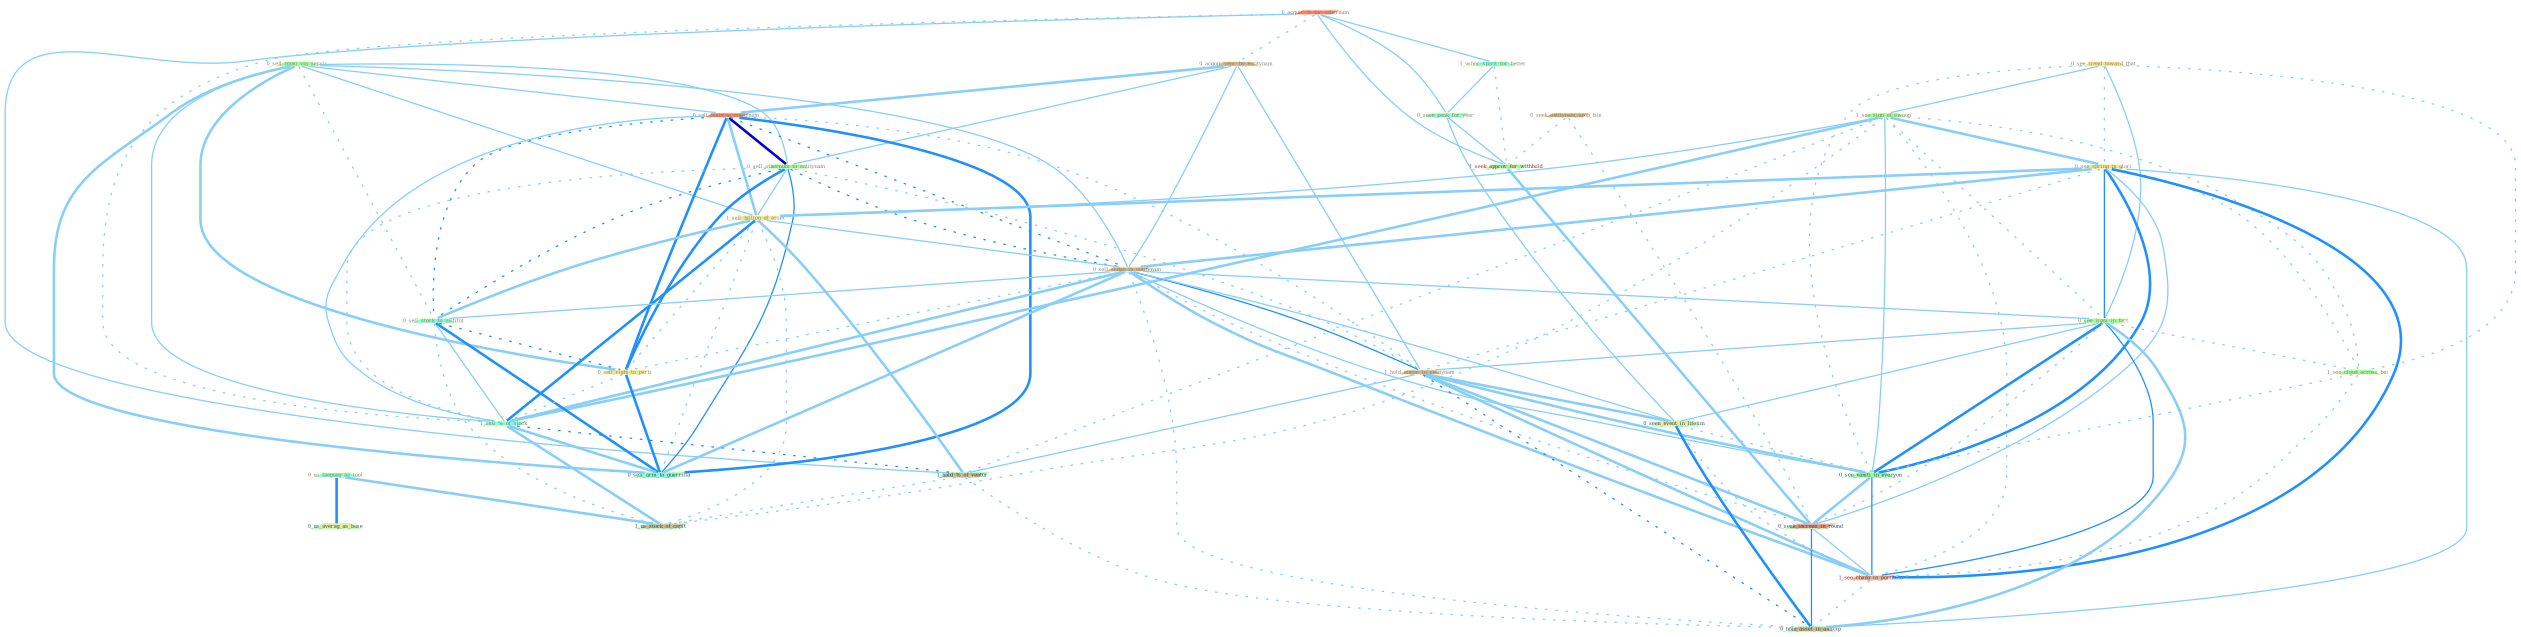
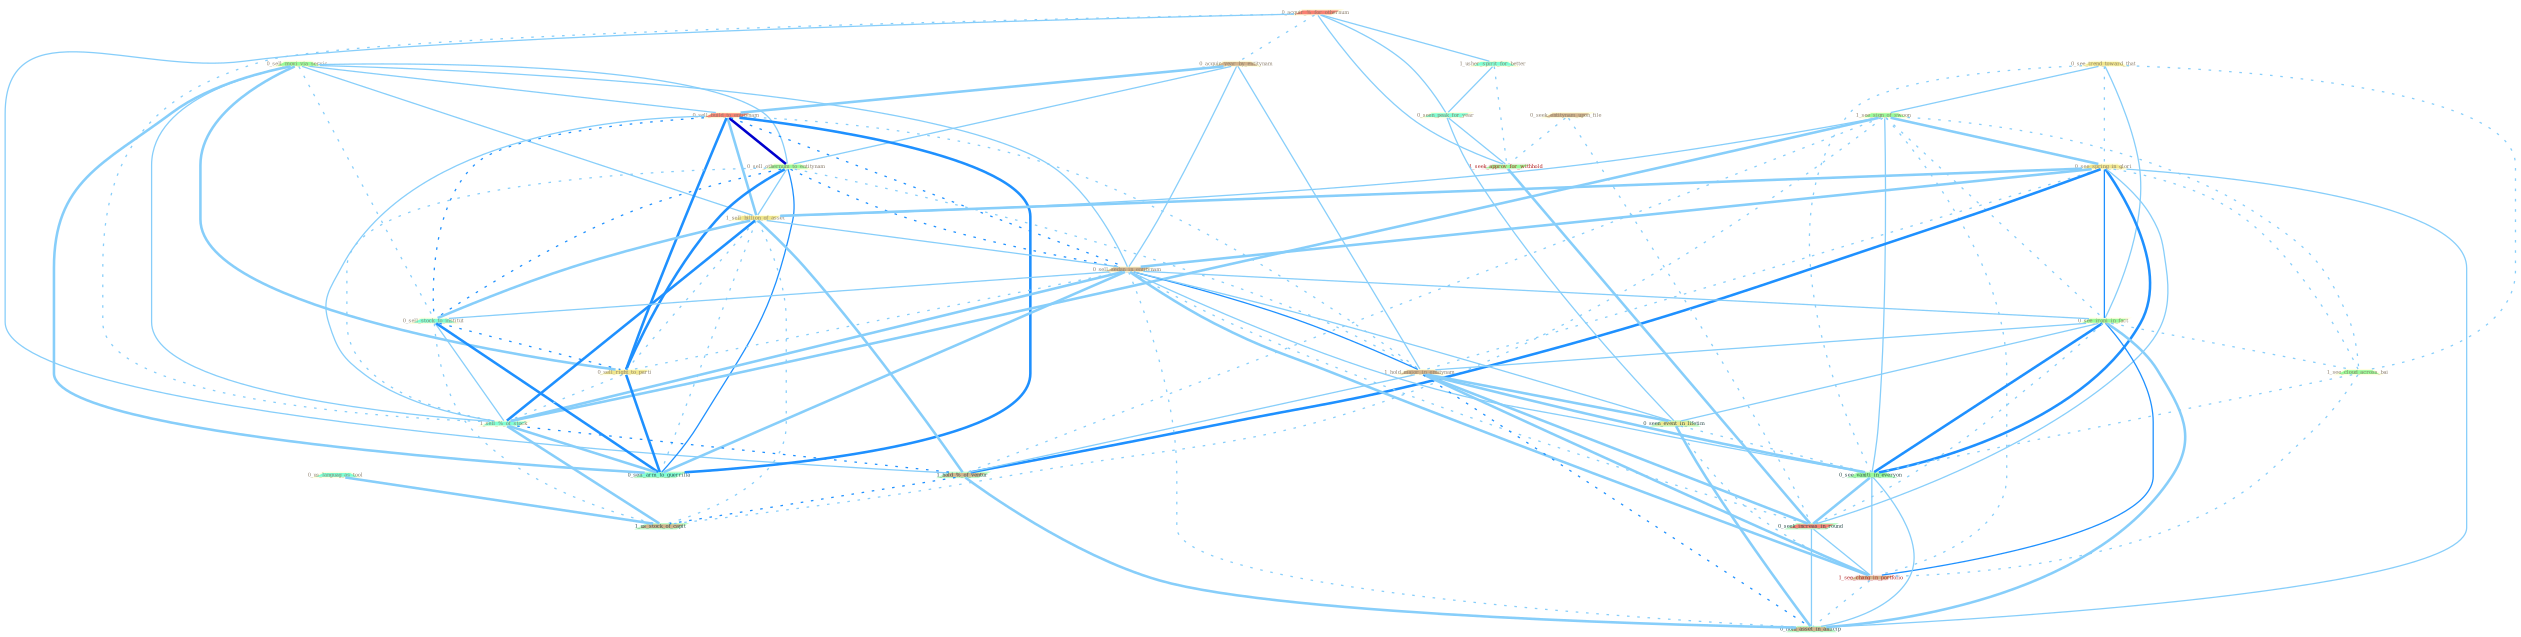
edge "0_see_spring_in_glori" -- "1_see_chang_in_portfolio": now "0_see_spring_in_glori" -- "1_hold_%_of_ventur"
edge "1_hold_%_of_ventur" -- "1_us_stock_of_capit": color #87cefa -> #1e90ff
node "0_us_averag_as_base": removed
edge "0_see_vaniti_in_everyon" -- "1_see_chang_in_portfolio": color #1e90ff -> #87cefa
edge "0_seen_event_in_lifetim" -- "0_hold_asset_in_anticip": color #1e90ff -> #87cefa
edge "0_seek_increas_in_round" -- "0_hold_asset_in_anticip": color #1e90ff -> #87cefa
edge "0_see_vaniti_in_everyon" -- "0_hold_asset_in_anticip": added
edge "1_hold_%_of_ventur" -- "0_hold_asset_in_anticip": style dotted -> bold
